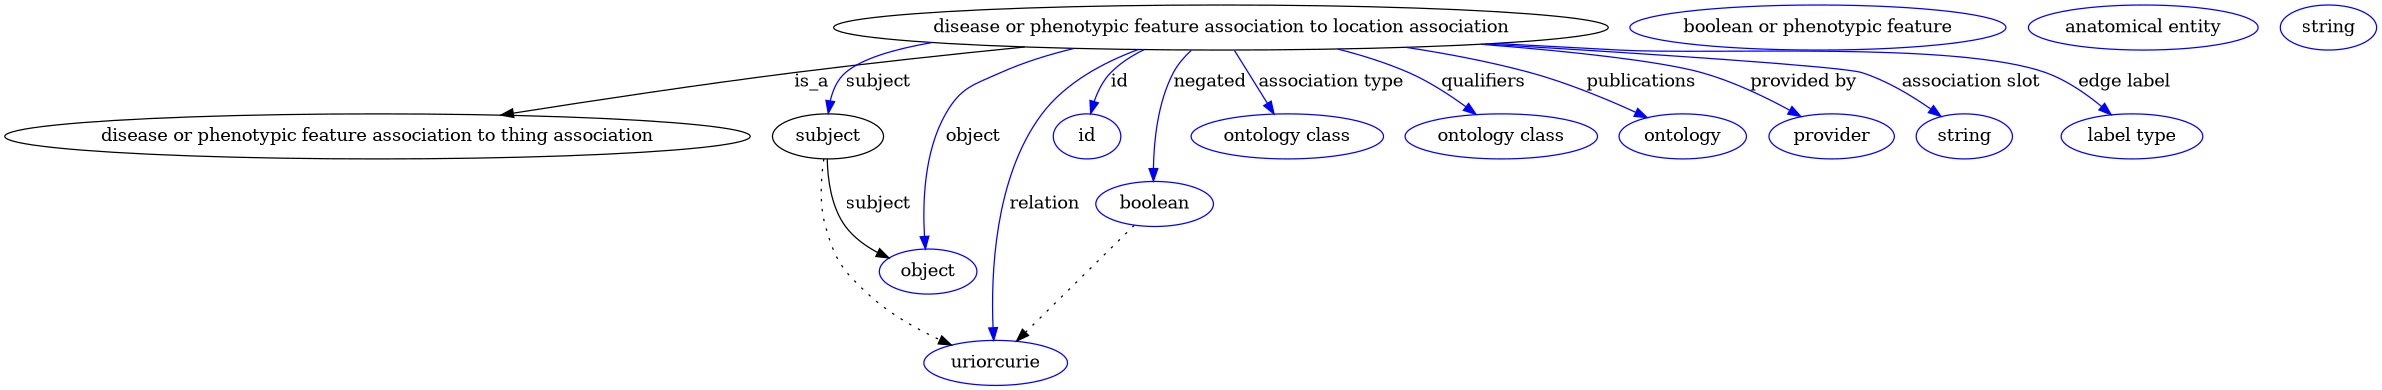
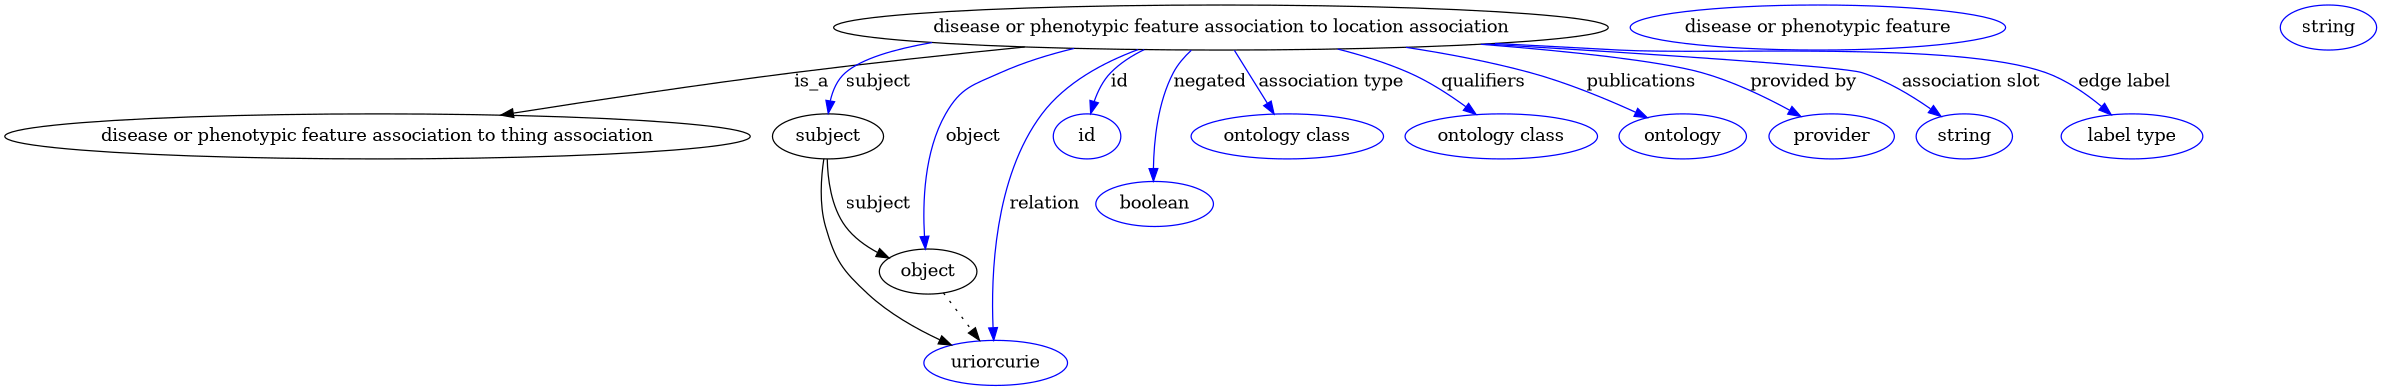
node "boolean or phenotypic feature": label "boolean or phenotypic feature" -> "disease or phenotypic feature"
node "anatomical entity": removed
edge "subject" -> "uriorcurie": style dotted -> solid
node "object": color blue -> black
edge "boolean" -> "uriorcurie": now "object" -> "uriorcurie"
